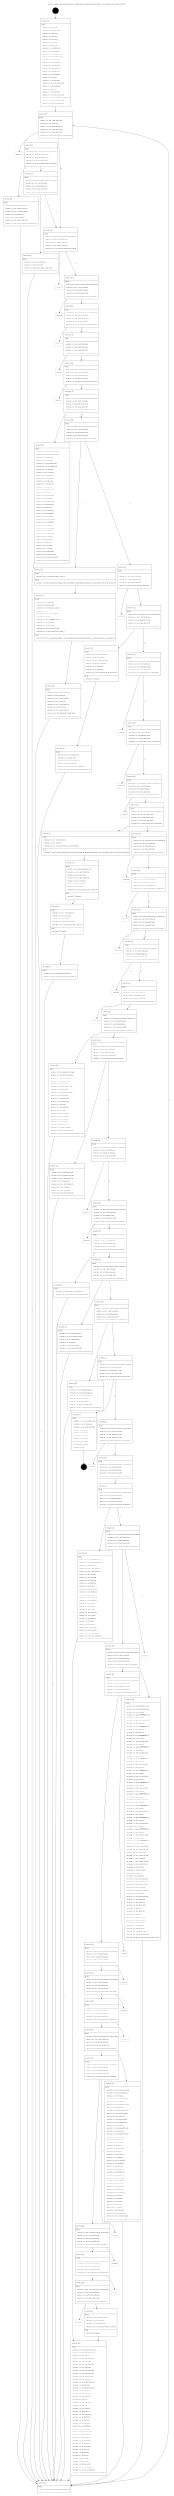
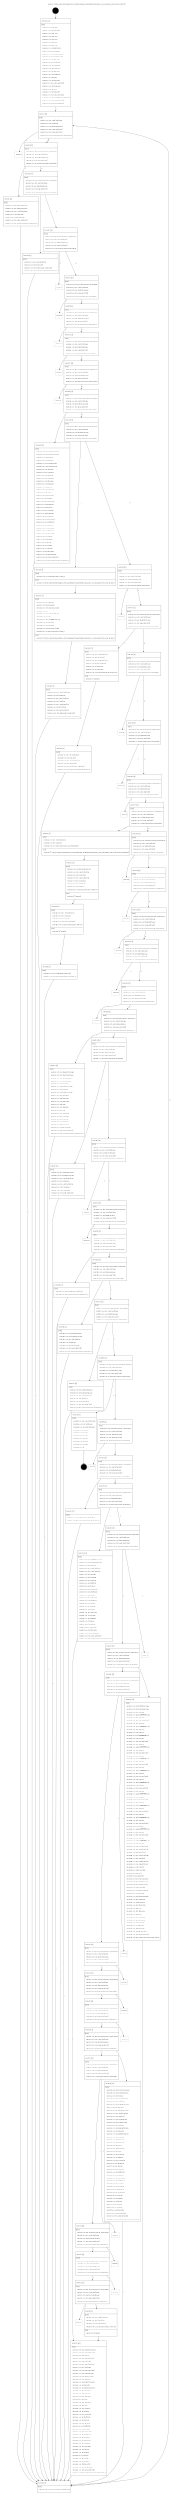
edge "0x4012cf [32]" -> "0x401327 [28]": now "0x4012cf [32]" -> "0x4012ef [28]"
node "0x401d07 [15]": added
